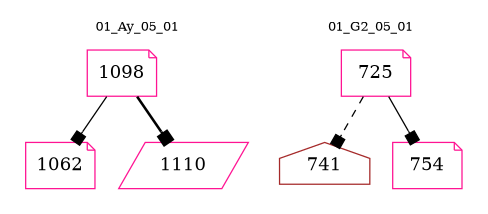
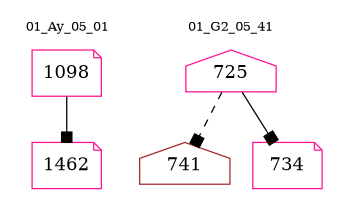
cluster "01_G2_05_01": label "01_G2_05_01" -> "01_G2_05_41"
node "725": shape note -> house
node "1062": label "1062" -> "1462"
node "1110": removed
node "754": label "754" -> "734"
